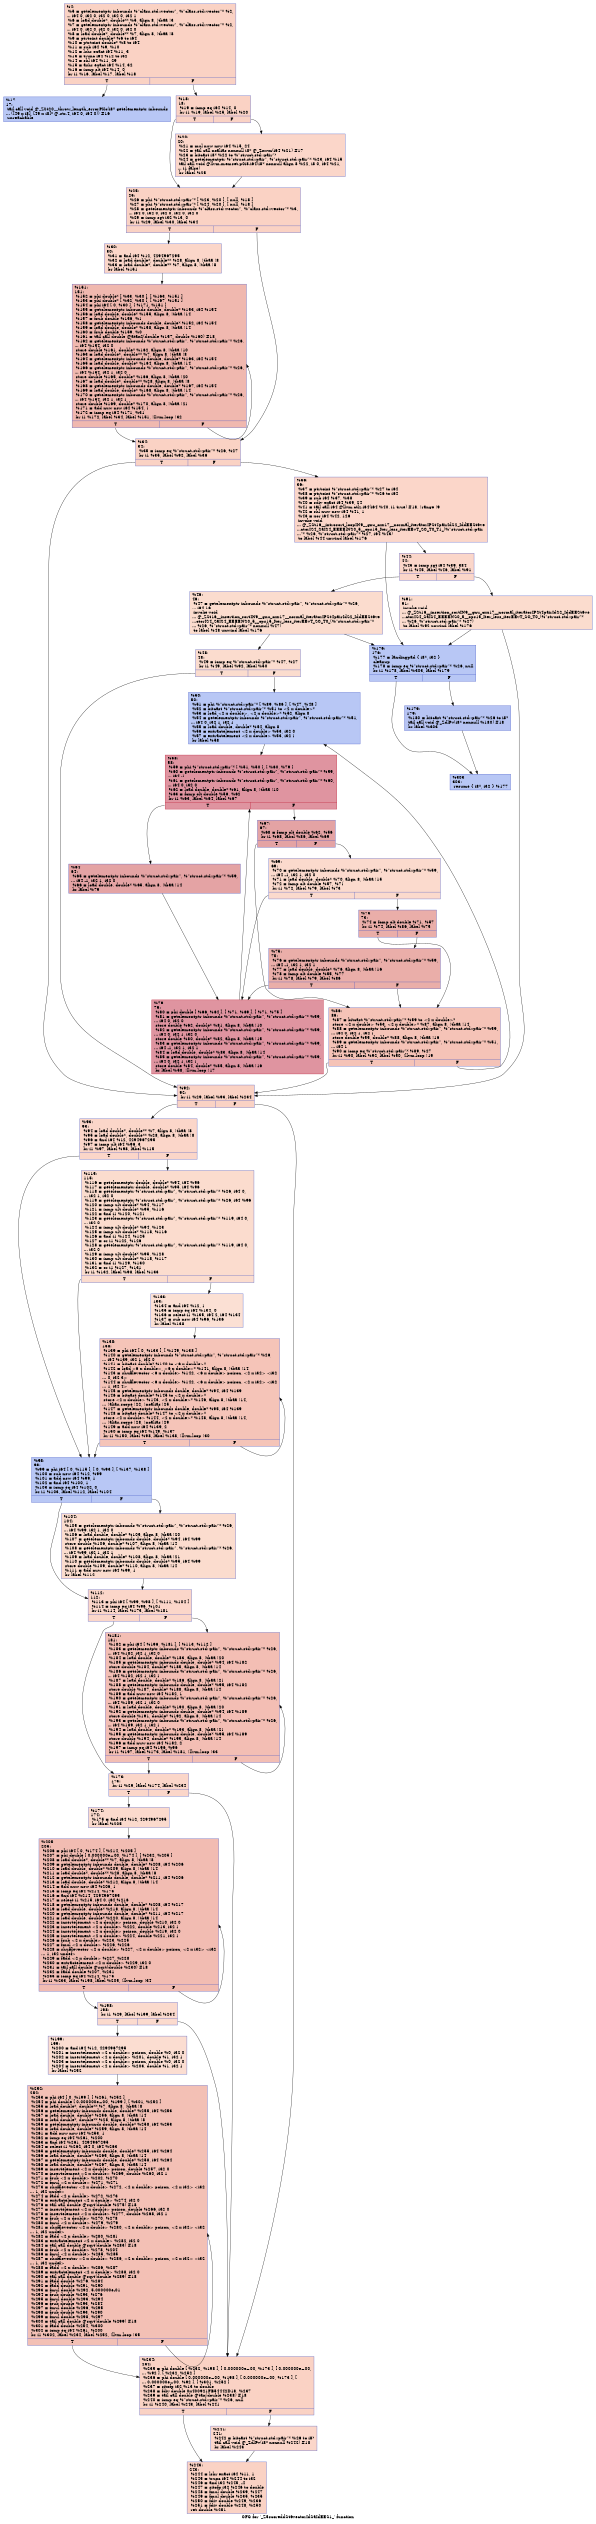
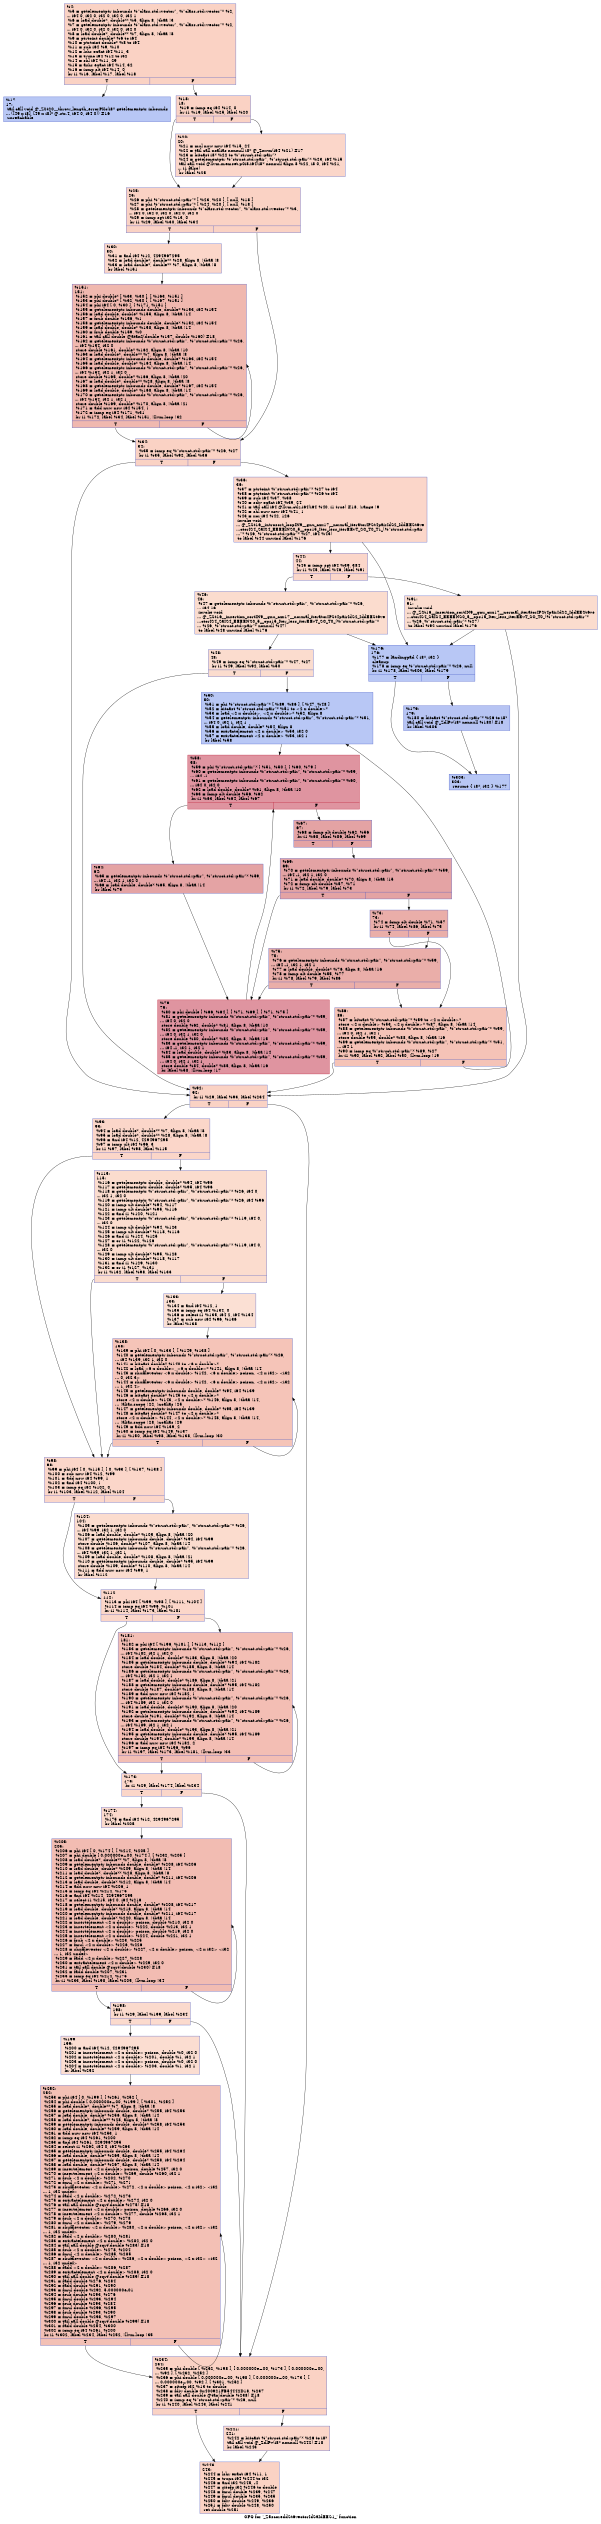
node "%69:": fillcolor #f7ac8e70 -> #c32e3170
edge "%67:" -> "%86:": removed
node "%98:": fillcolor #5f7fe870 -> #f6a38570
